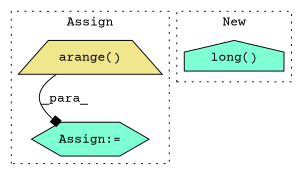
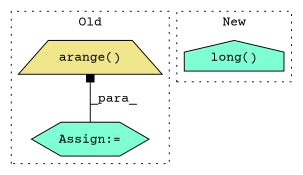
cluster "Assign": label "Assign" -> "Old"
edge "arange()" -> "Assign:=": reversed
